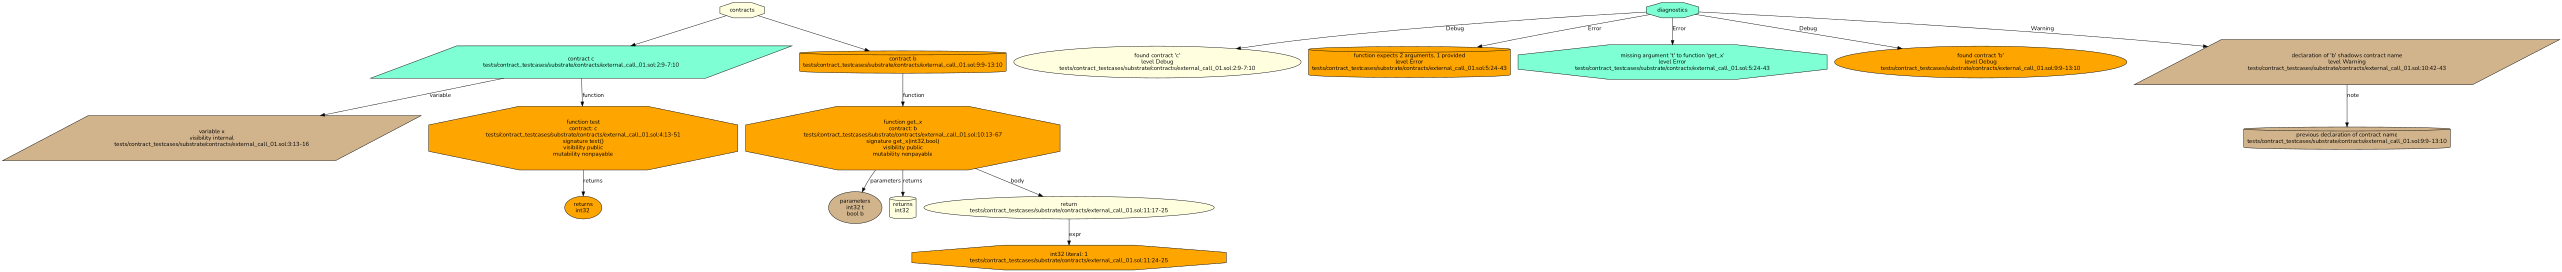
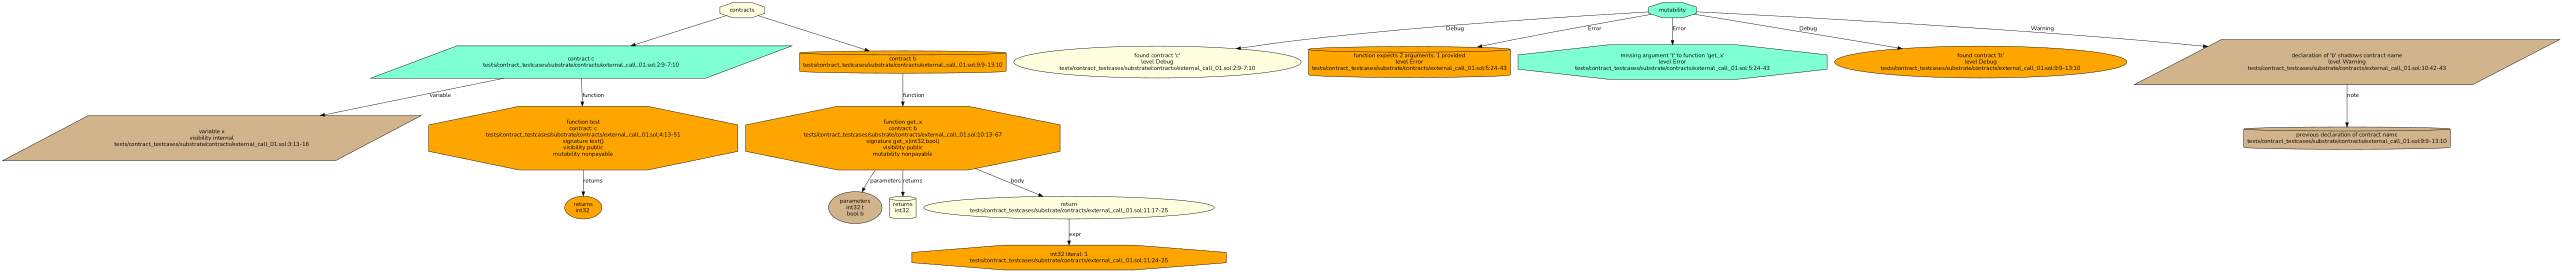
node "diagnostics": label "diagnostics" -> "mutability"
